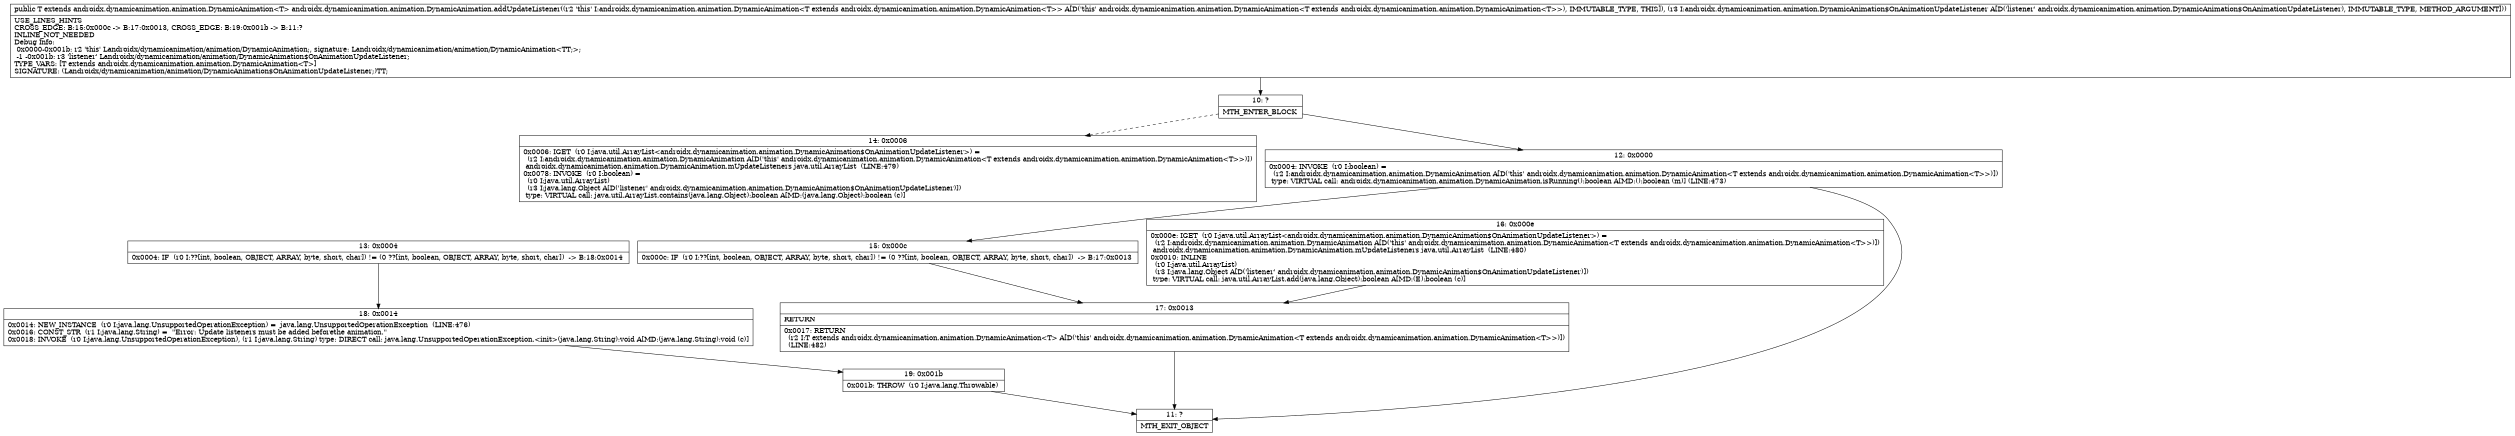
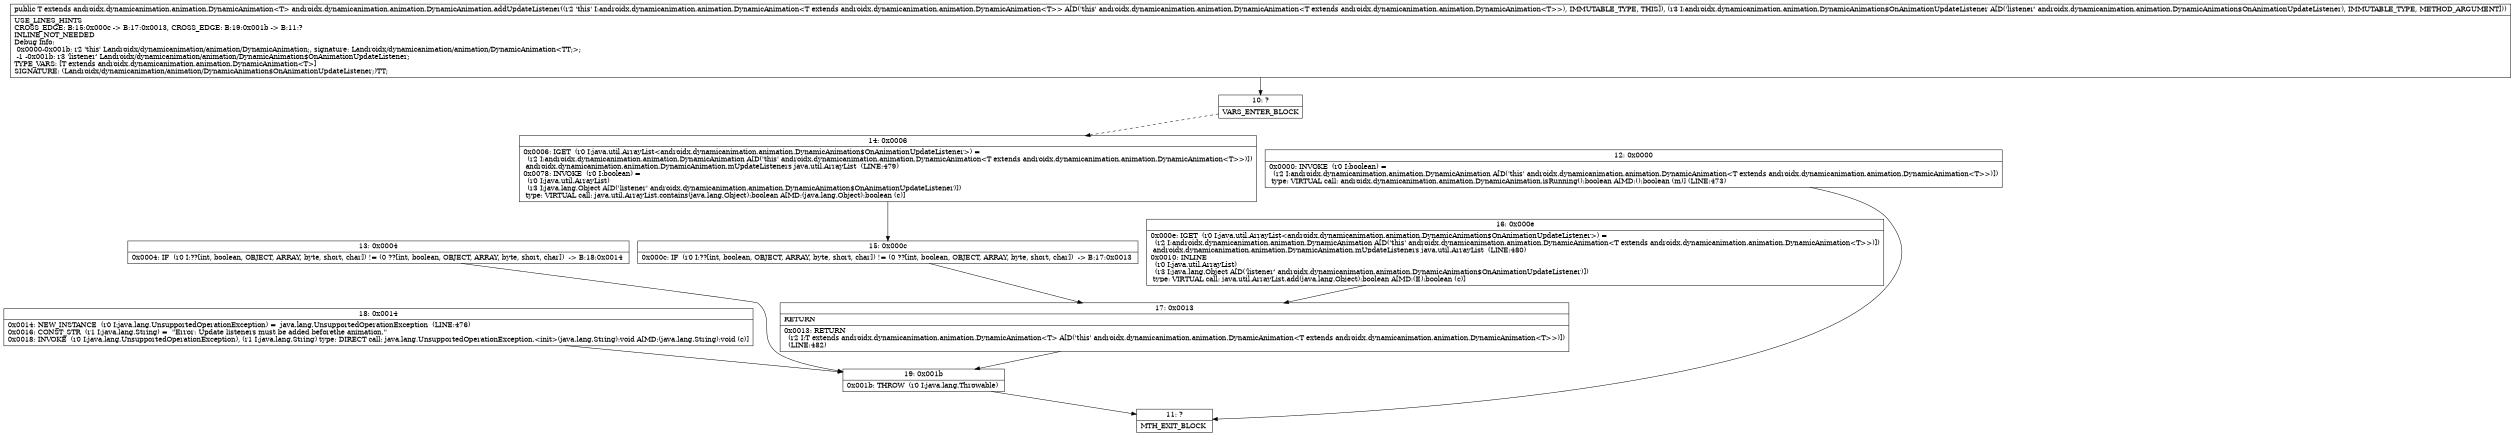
node "10: ?": text "MTH_ENTER_BLOCK" -> "VARS_ENTER_BLOCK"
edge "10: ?" -> "12: 0x0000": removed
node "12: 0x0000": text "0x0004: INVOKE  (r0 I:boolean) =" -> "0x0000: INVOKE  (r0 I:boolean) ="
edge "12: 0x0000" -> "15: 0x000c": now "14: 0x0006" -> "15: 0x000c"
edge "13: 0x0004" -> "18: 0x0014": now "13: 0x0004" -> "19: 0x001b"
node "17: 0x0013": text "0x0017: RETURN" -> "0x0013: RETURN"
edge "17: 0x0013" -> "11: ?": now "17: 0x0013" -> "19: 0x001b"
node "11: ?": text "MTH_EXIT_OBJECT" -> "MTH_EXIT_BLOCK"
